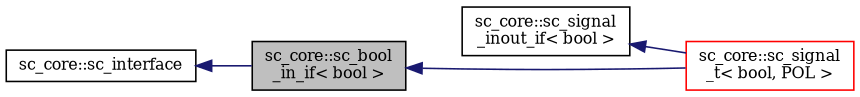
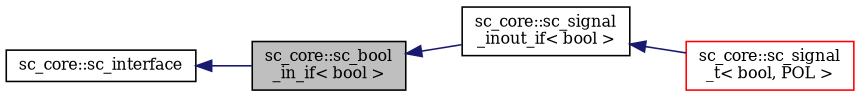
edge "sc_core::sc_signal _t< bool, POL >" -> "sc_core::sc_bool _in_if< bool >": now "sc_core::sc_signal _inout_if< bool >" -> "sc_core::sc_bool _in_if< bool >"
